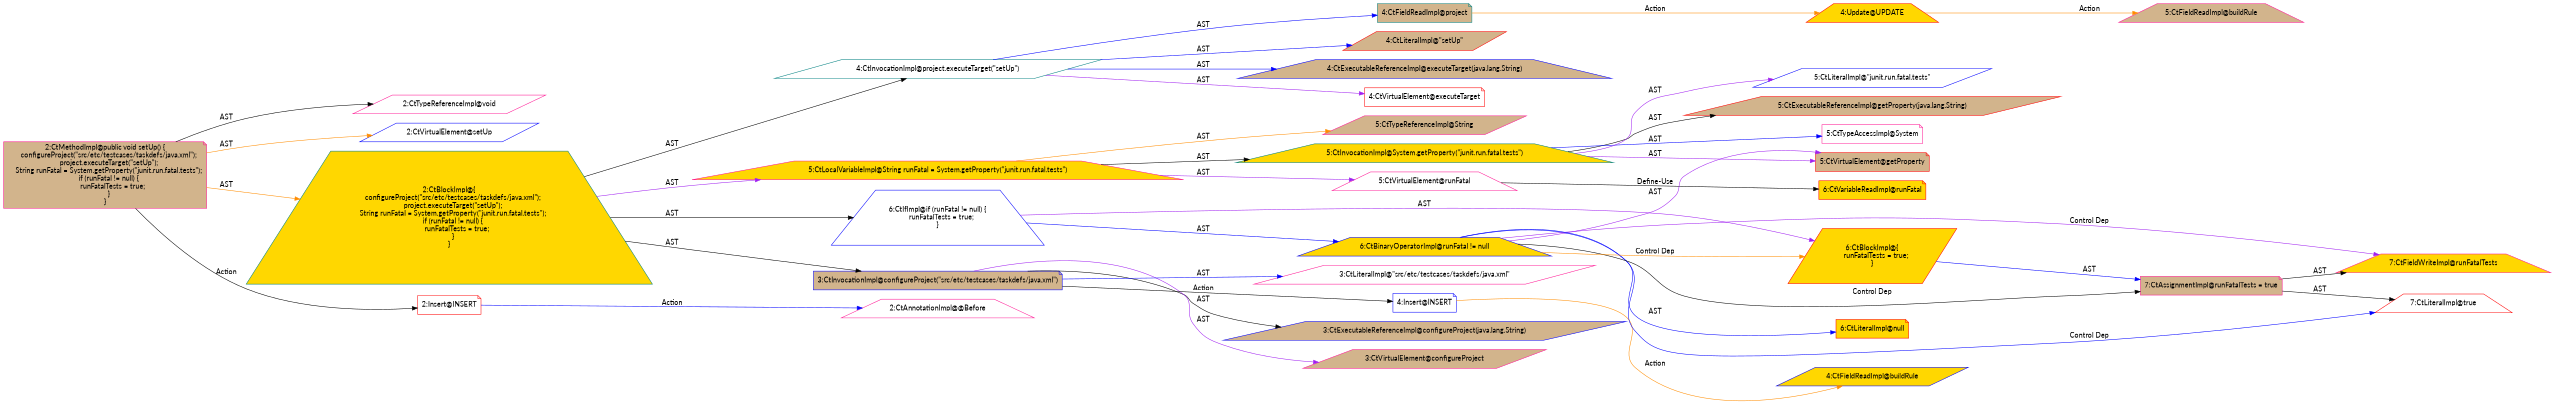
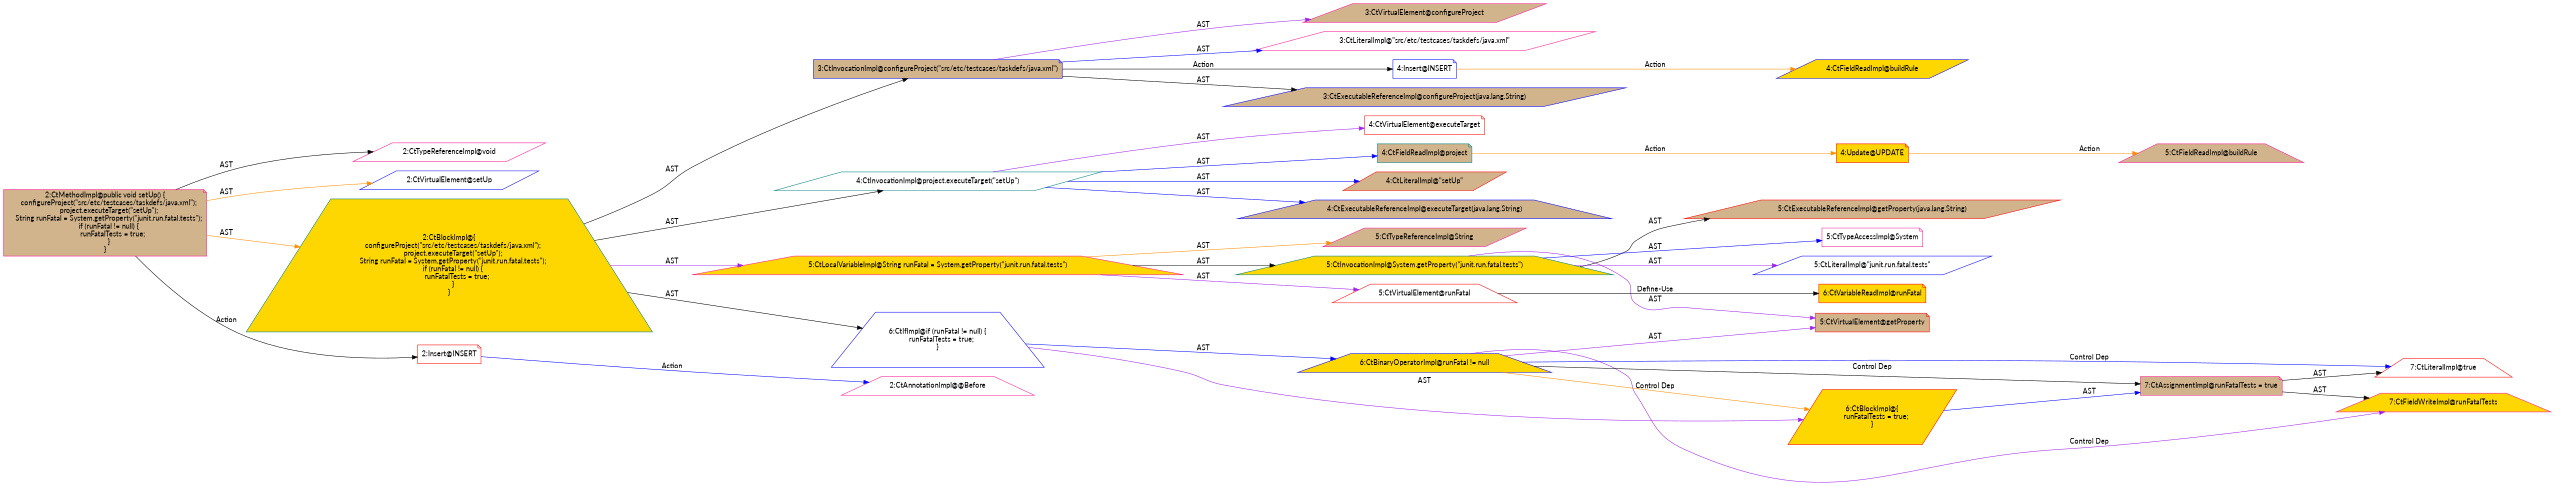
node "4:Update@UPDATE": shape trapezium -> note
node "5:CtVirtualElement@runFatal": color deeppink -> red
node "6:CtLiteralImpl@null": removed
